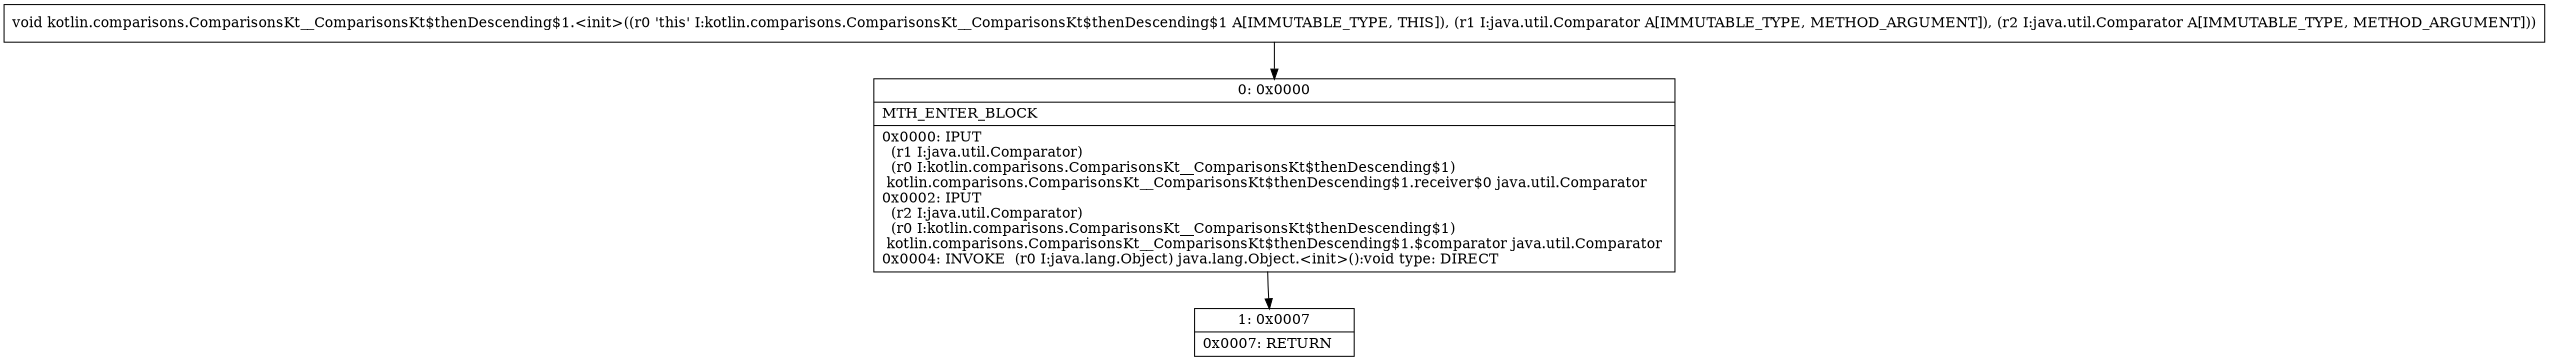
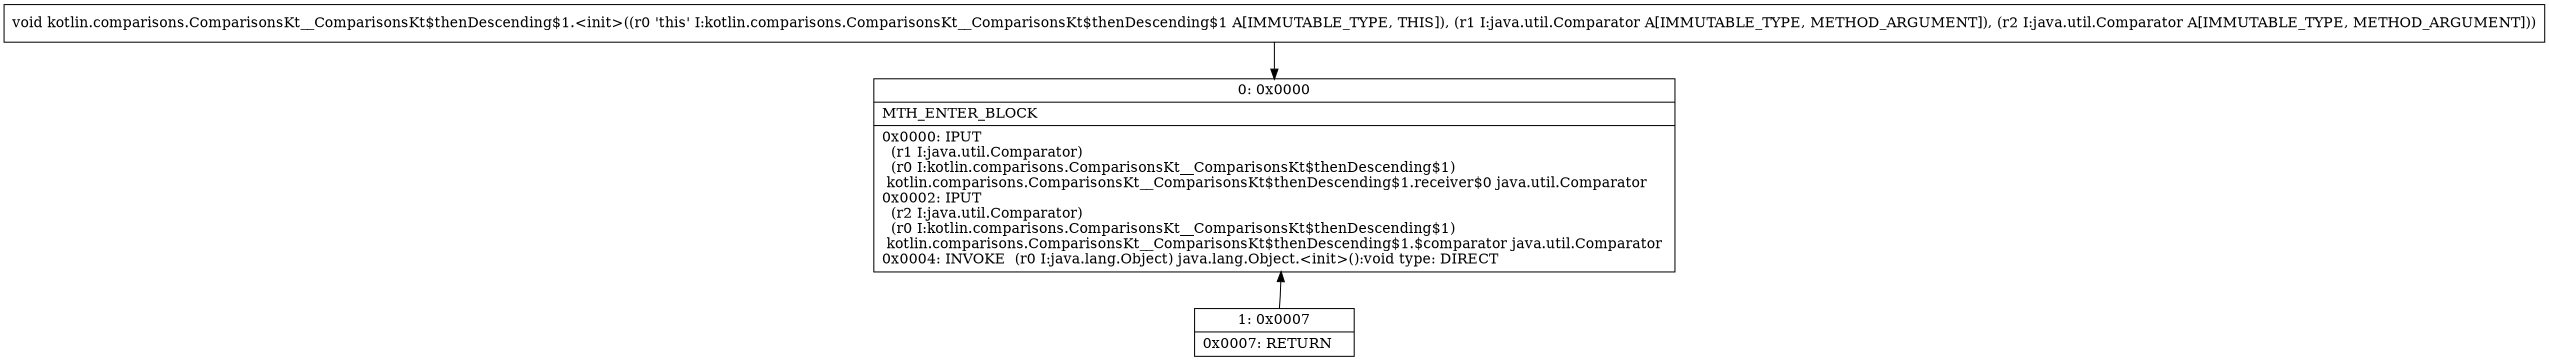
edge "0: 0x0000" -> "1: 0x0007": reversed
